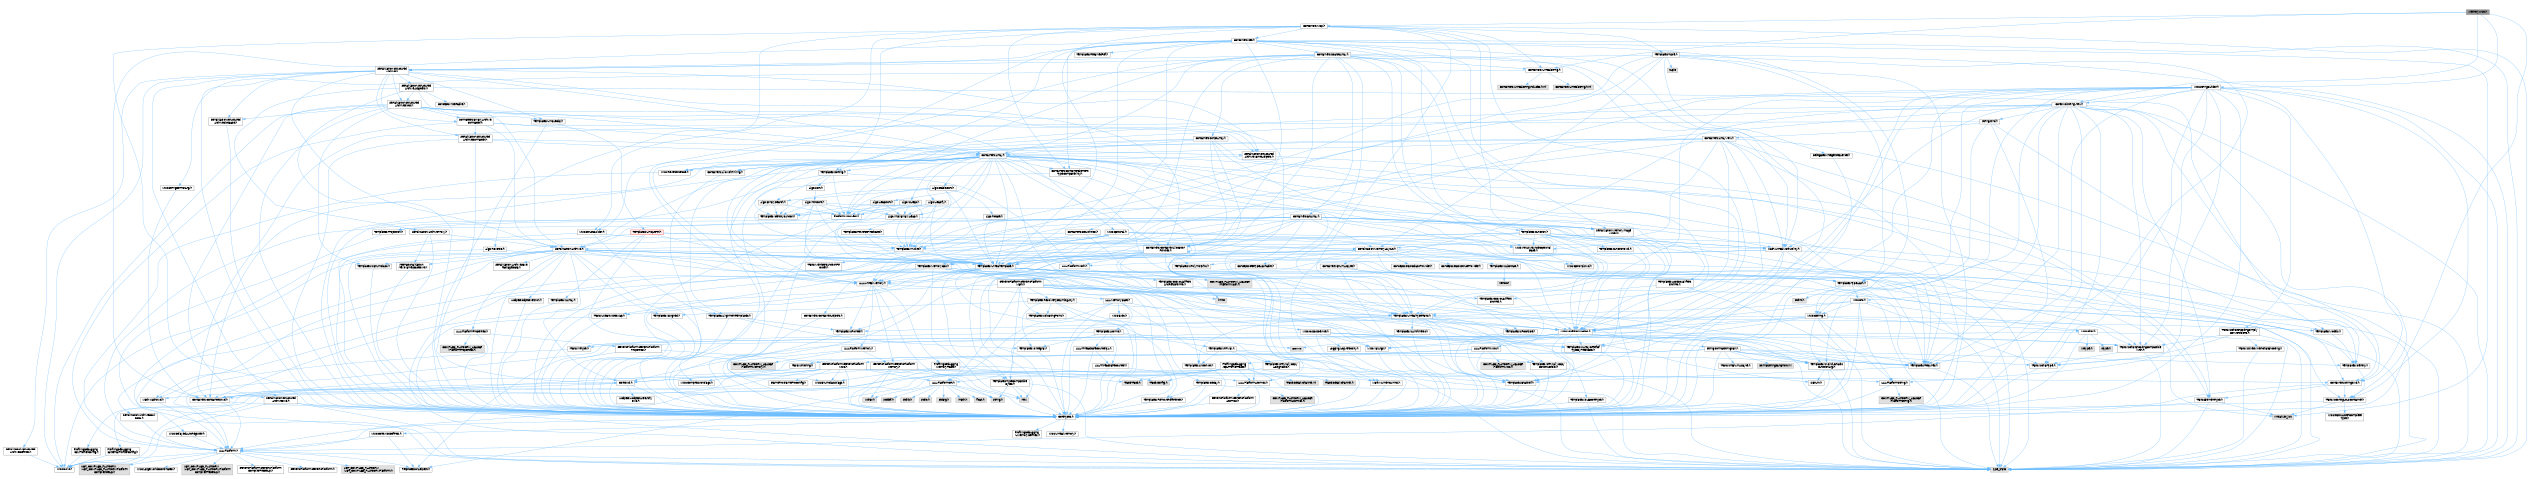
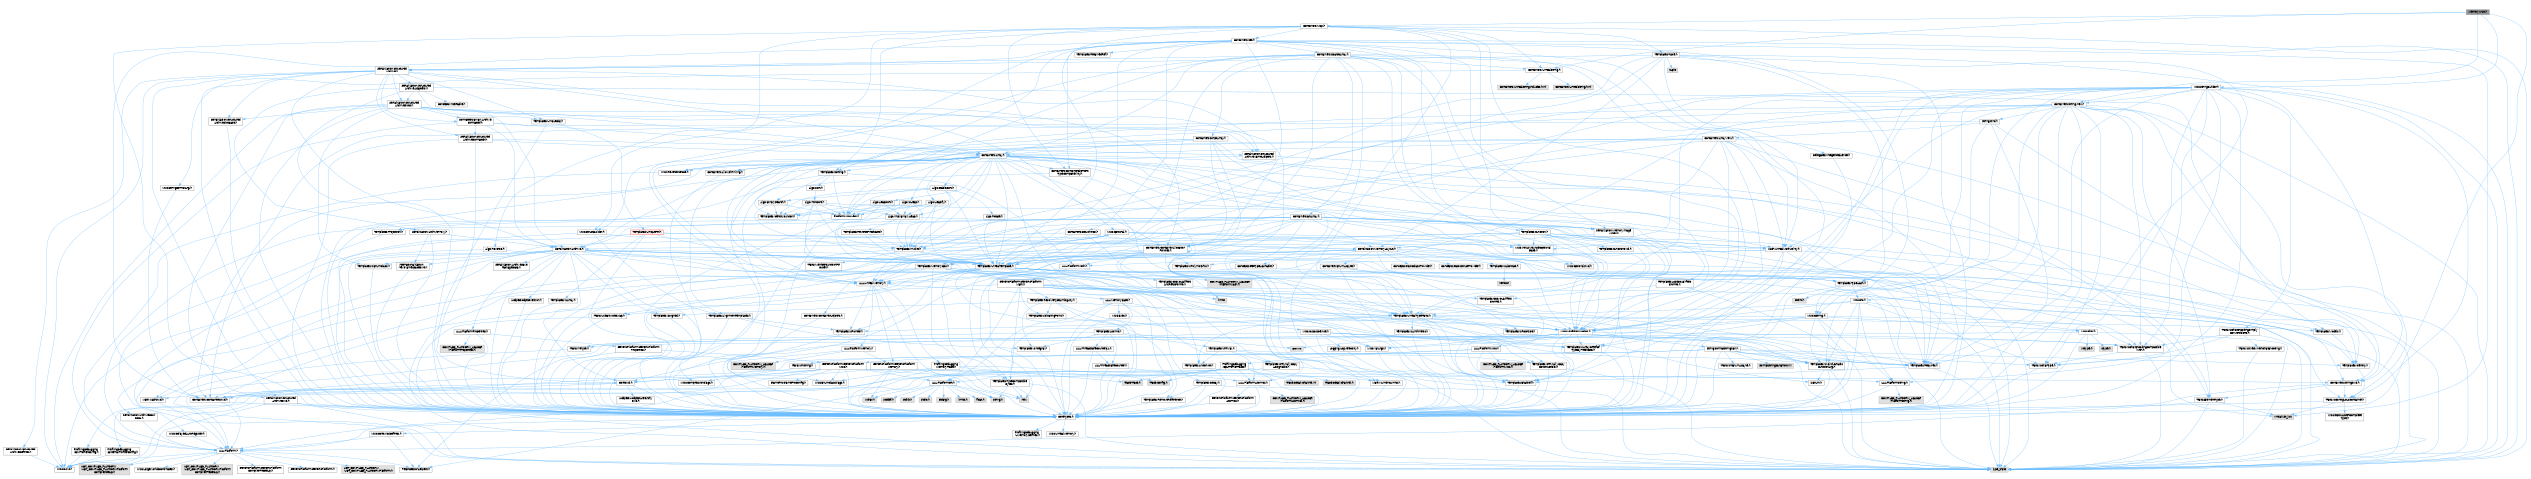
node "CoreFwd/StringView.h": label "CoreFwd/StringView.h" -> "Containers/StringView.h"
edge "Misc/Crc.h" -> "Misc/CString.h": now "Misc/Crc.h" -> "Templates/IsValidVariadic FunctionArg.h"
node "math.h": label "math.h" -> "limits.h"
node "Templates/IsUECoreType.h": removed
edge "HAL/Platform.h" -> "type_traits": removed
